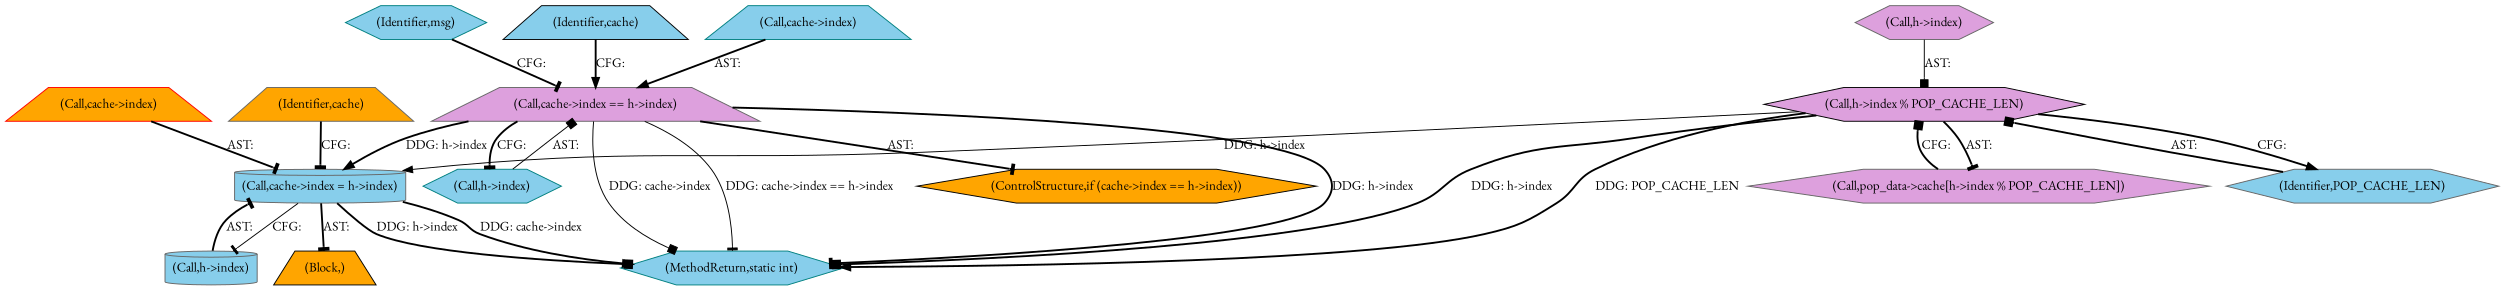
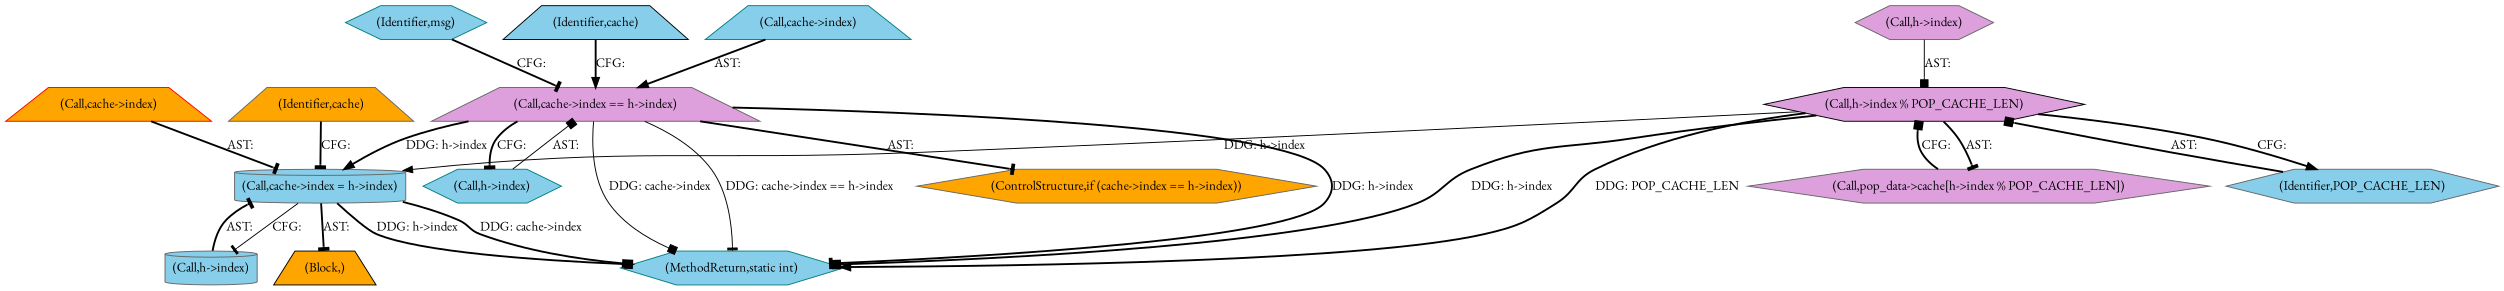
node "(ControlStructure,if (cache->index == h->index))": color black -> gray40
